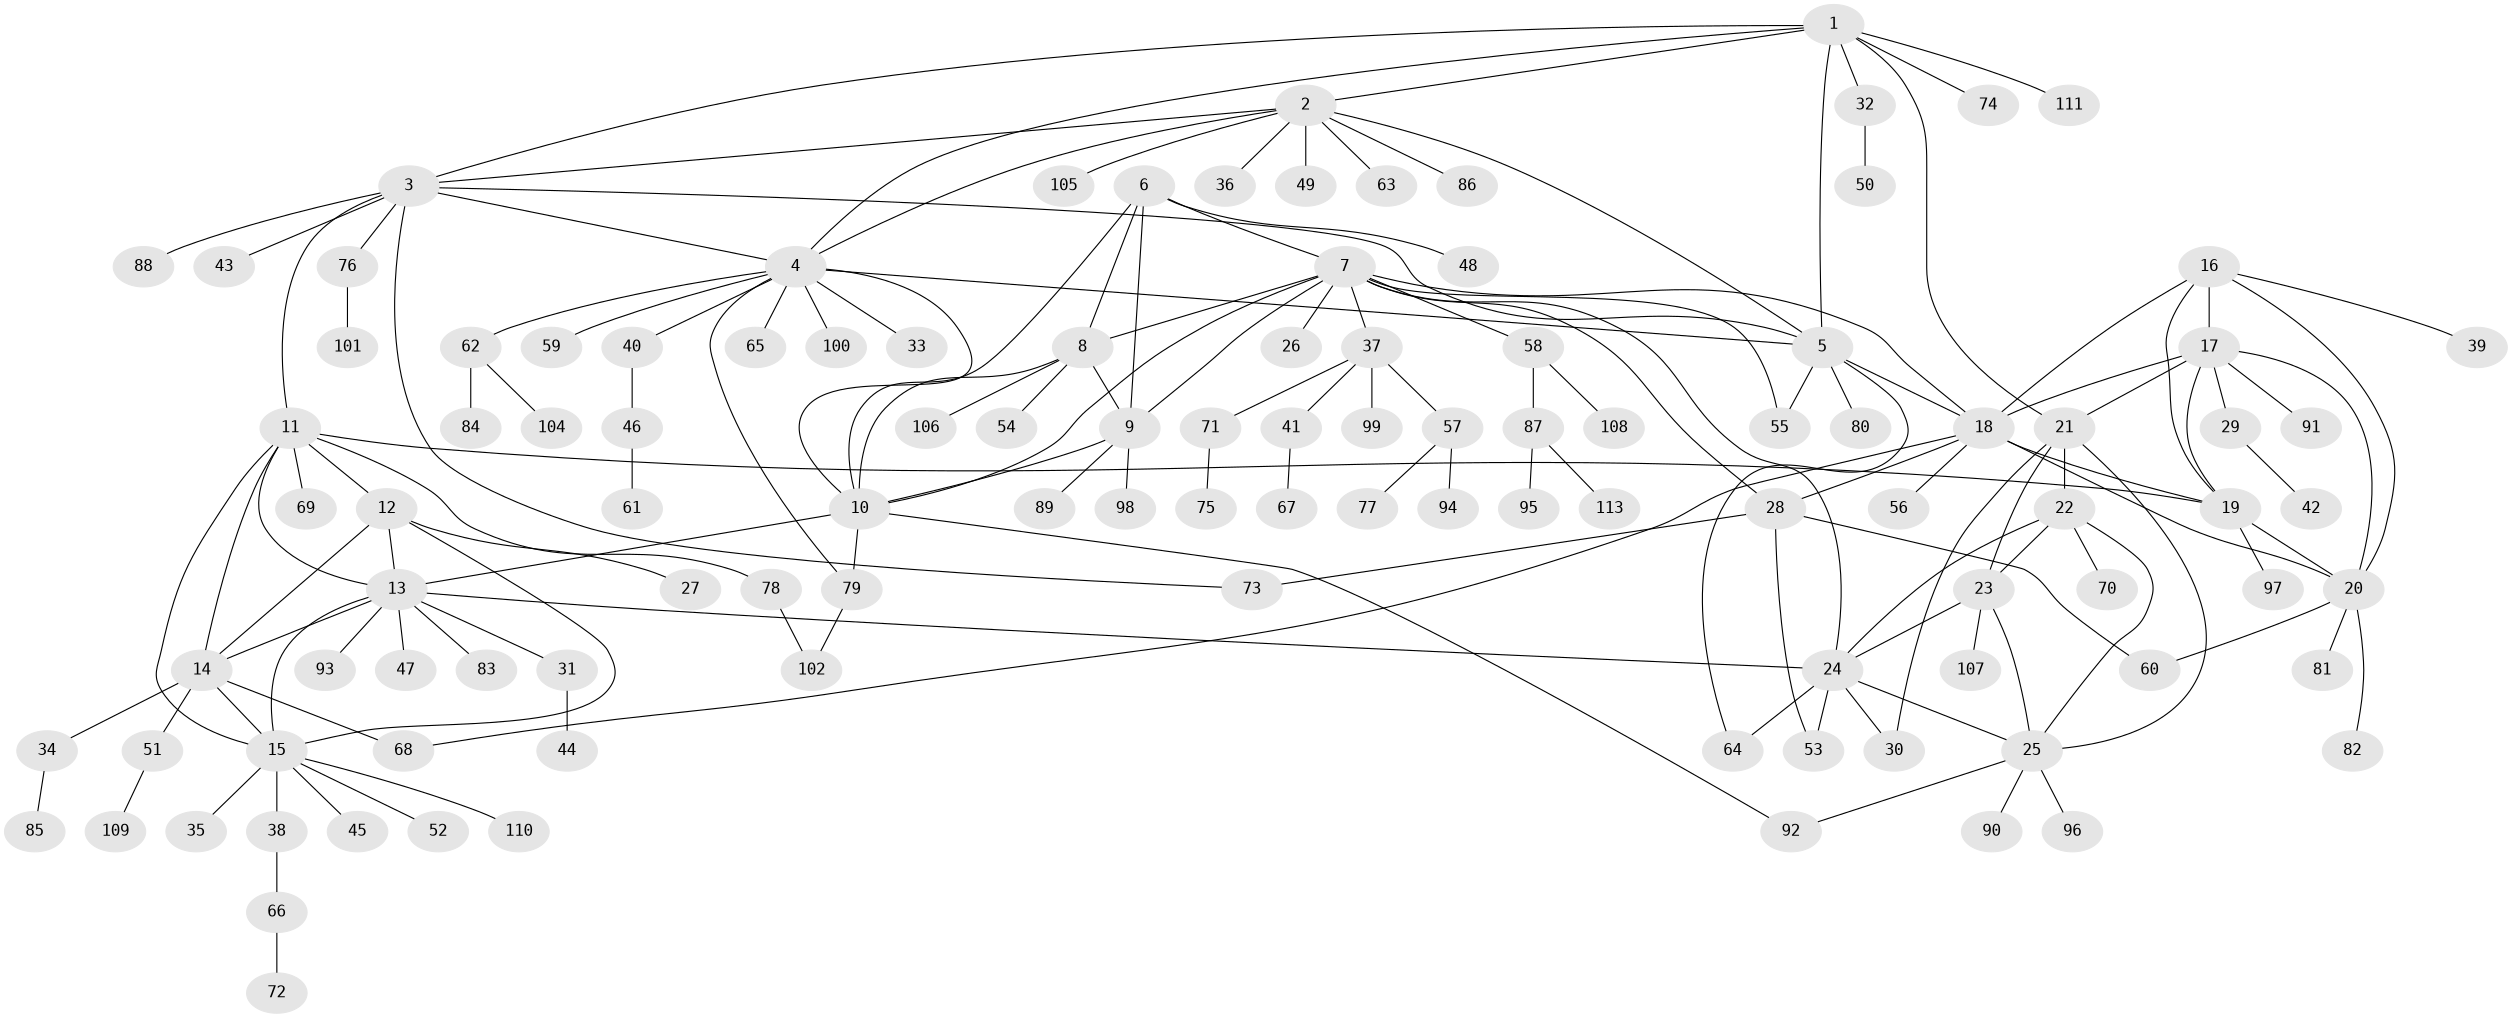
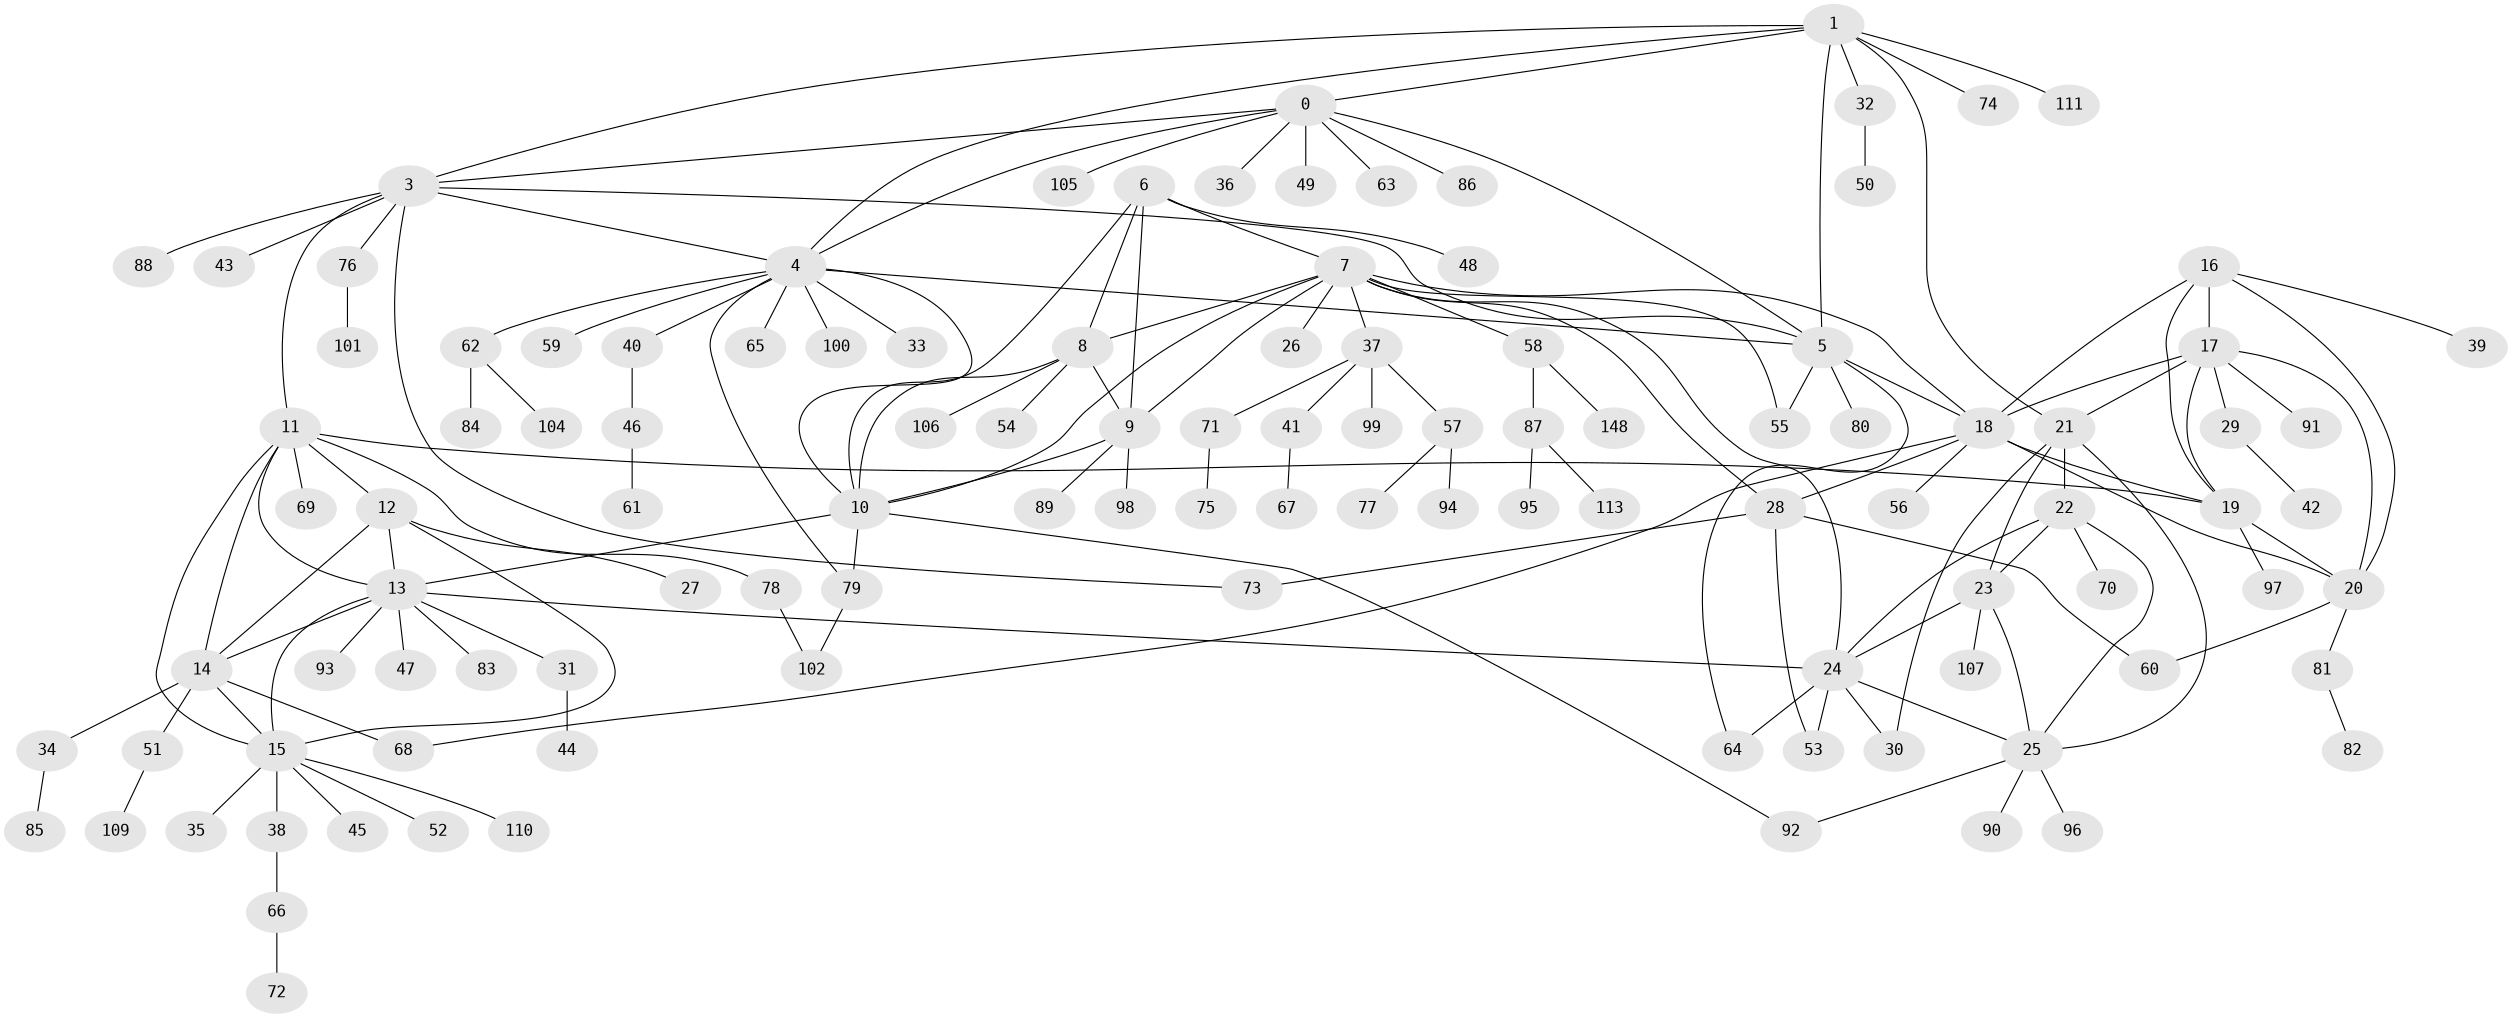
node "2": label "2" -> "0"
node "108": label "108" -> "148"
edge "20" -- "82": now "81" -- "82"
